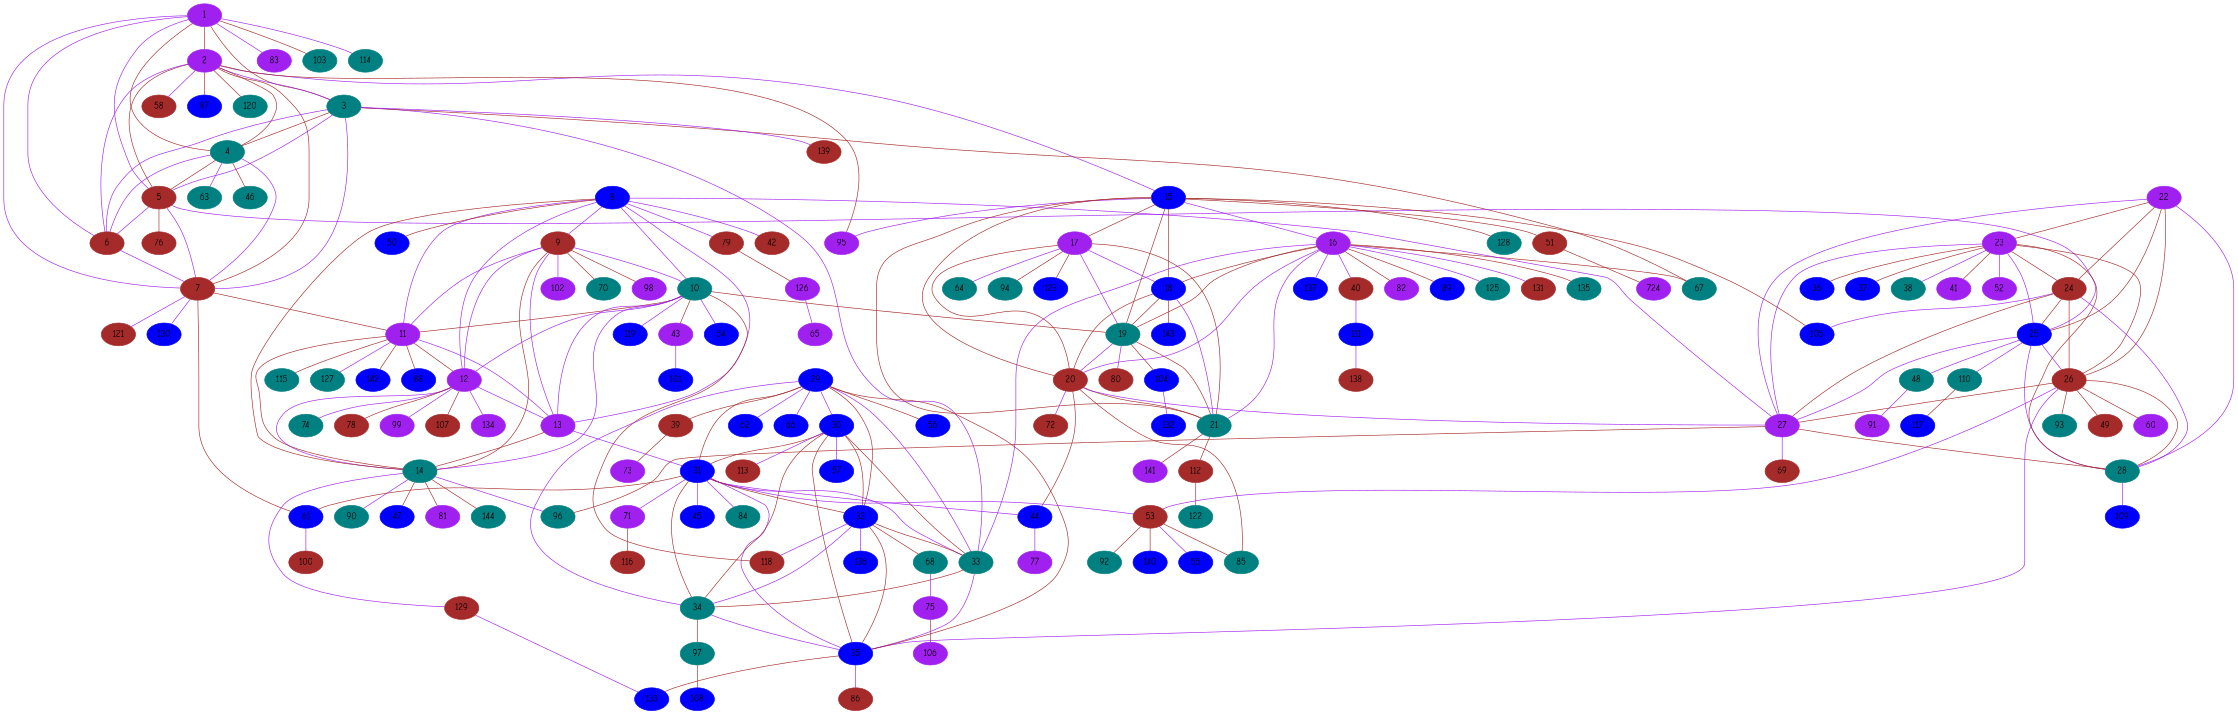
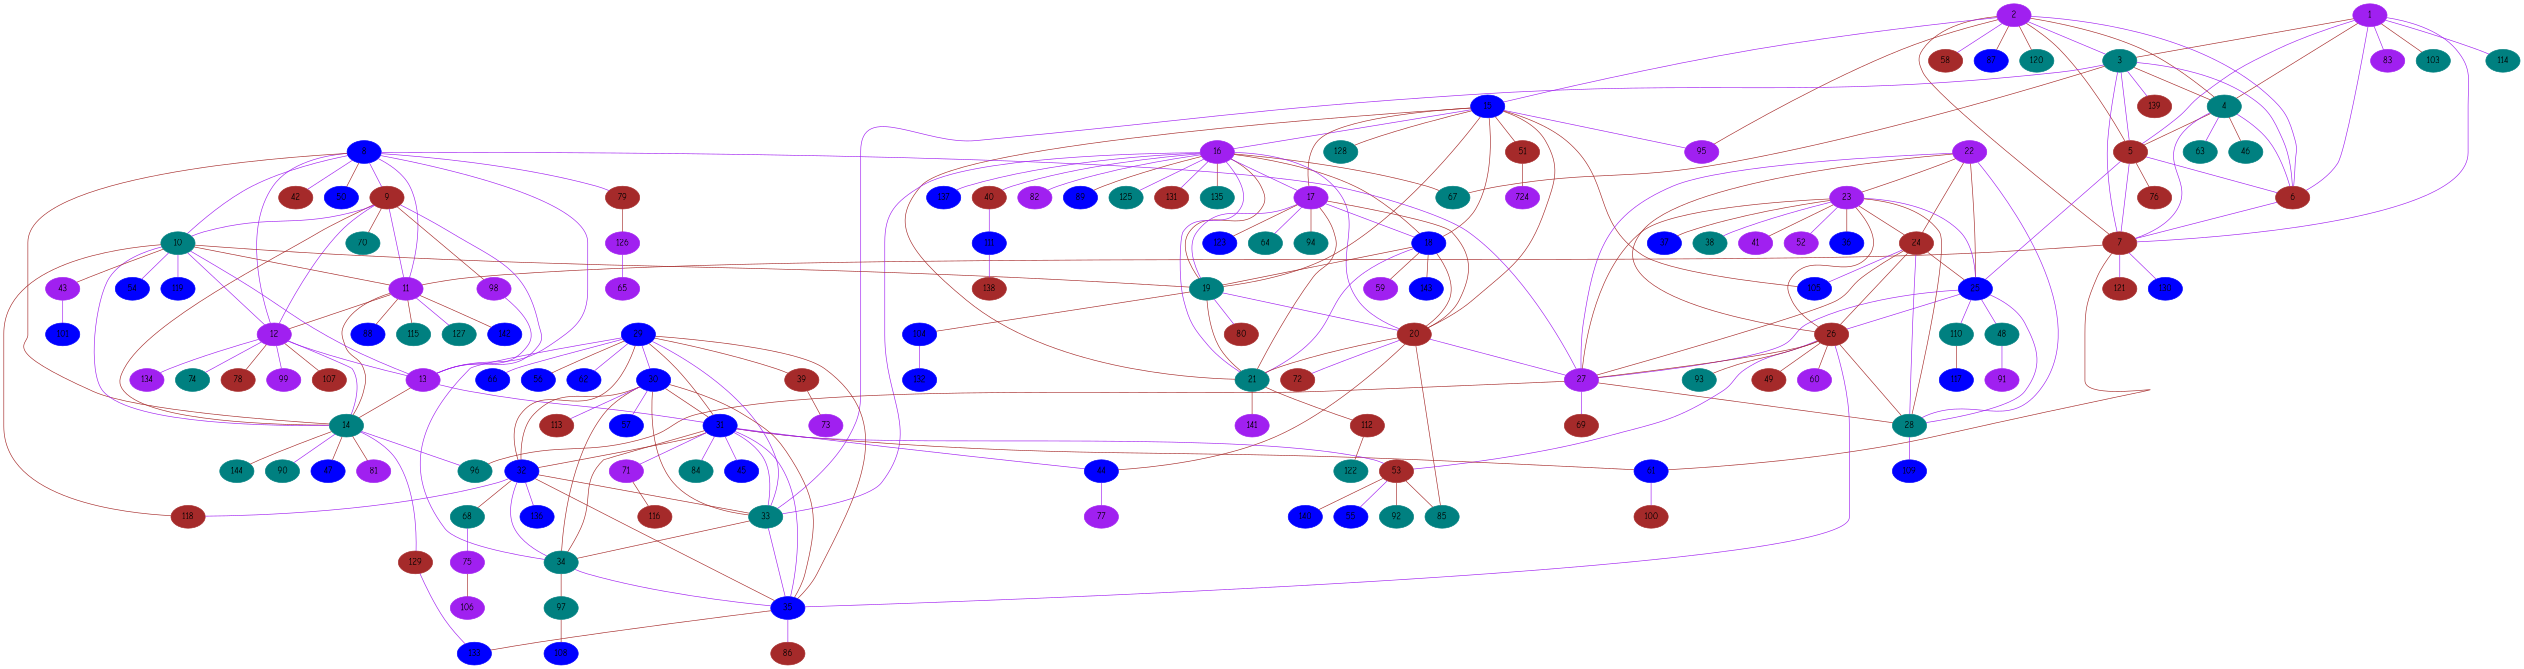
edge "1" -- "2": removed
edge "16" -- "17": added
edge "23" -- "27": color purple -> brown
edge "16" -- "82": color brown -> purple
node "102": removed
node "59": added
edge "11" -- "13": now "98" -- "13"
